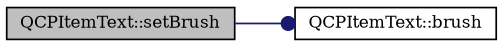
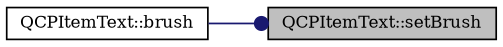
edge "QCPItemText::setBrush" -> "QCPItemText::brush": reversed
